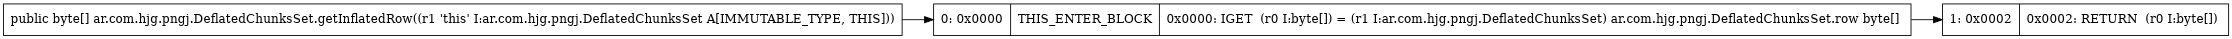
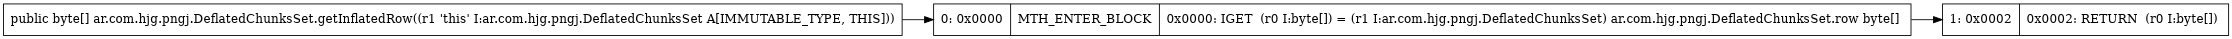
node "0: 0x0000": text "THIS_ENTER_BLOCK" -> "MTH_ENTER_BLOCK"
